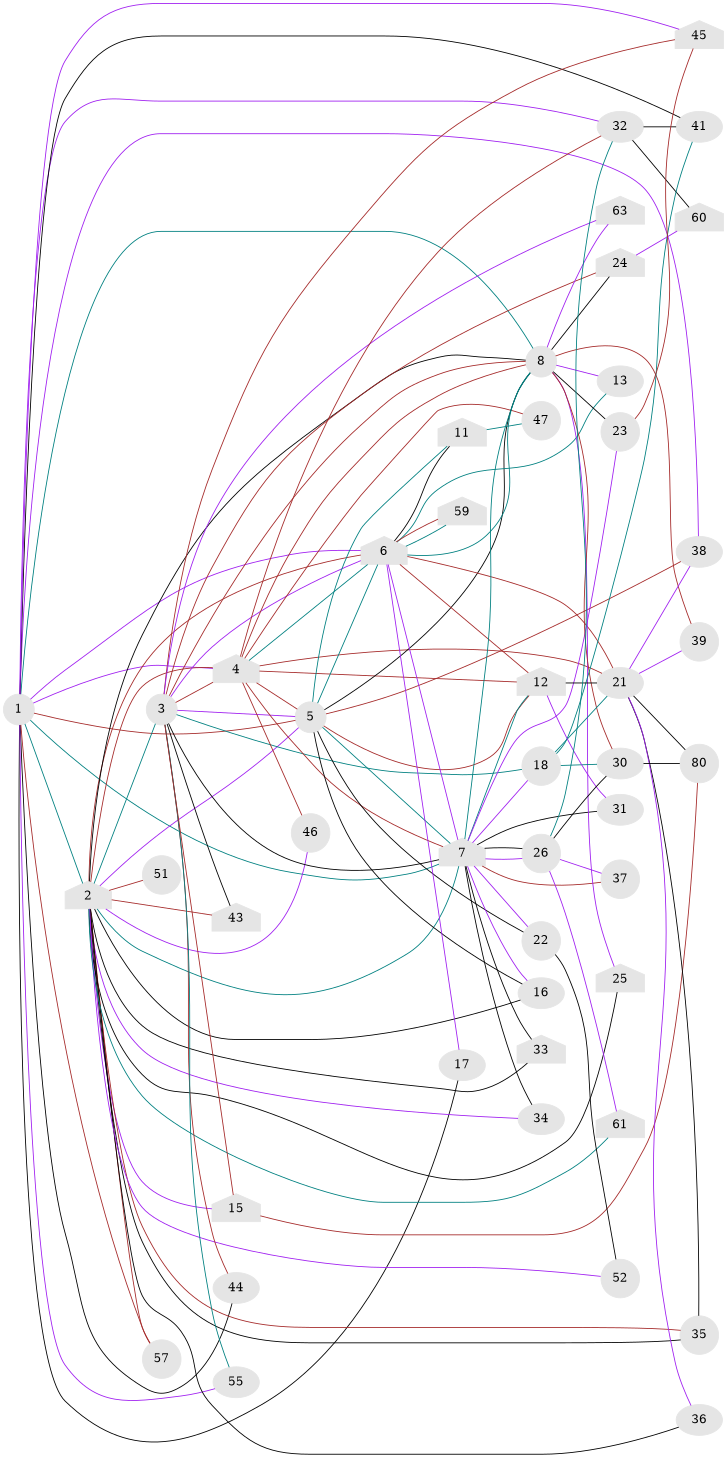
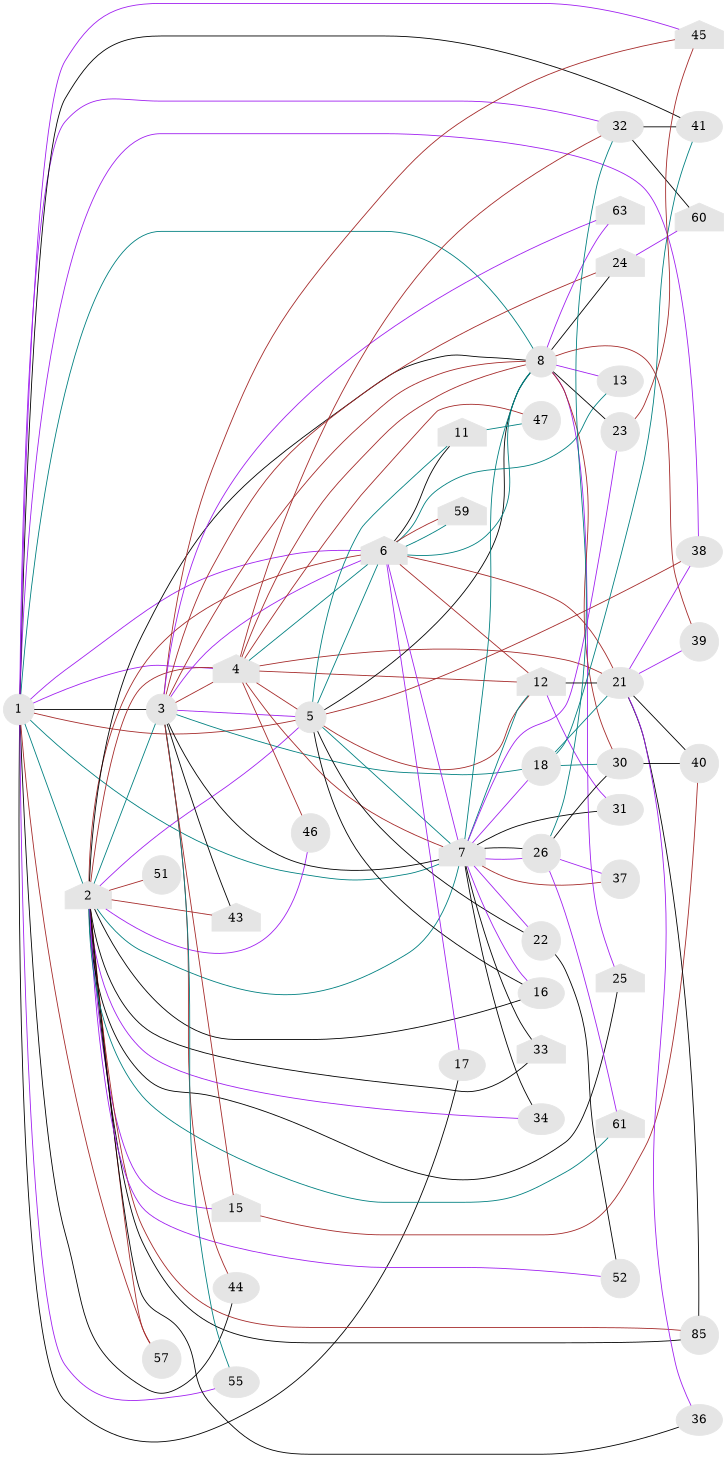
edge "1" -- "3": added
node "80": label "80" -> "40"
node "35": label "35" -> "85"
